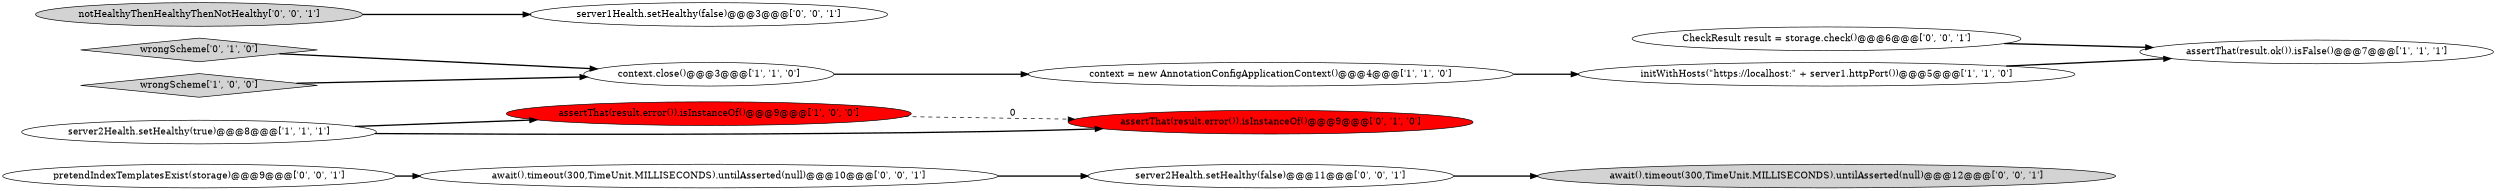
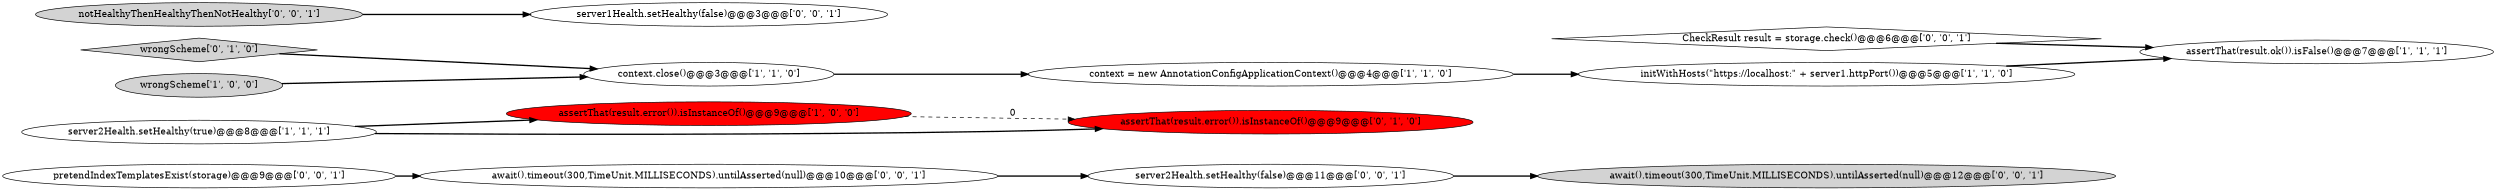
node "CheckResult result = storage.check()@@@6@@@['0', '0', '1']": shape ellipse -> diamond
node "wrongScheme['1', '0', '0']": shape diamond -> ellipse
